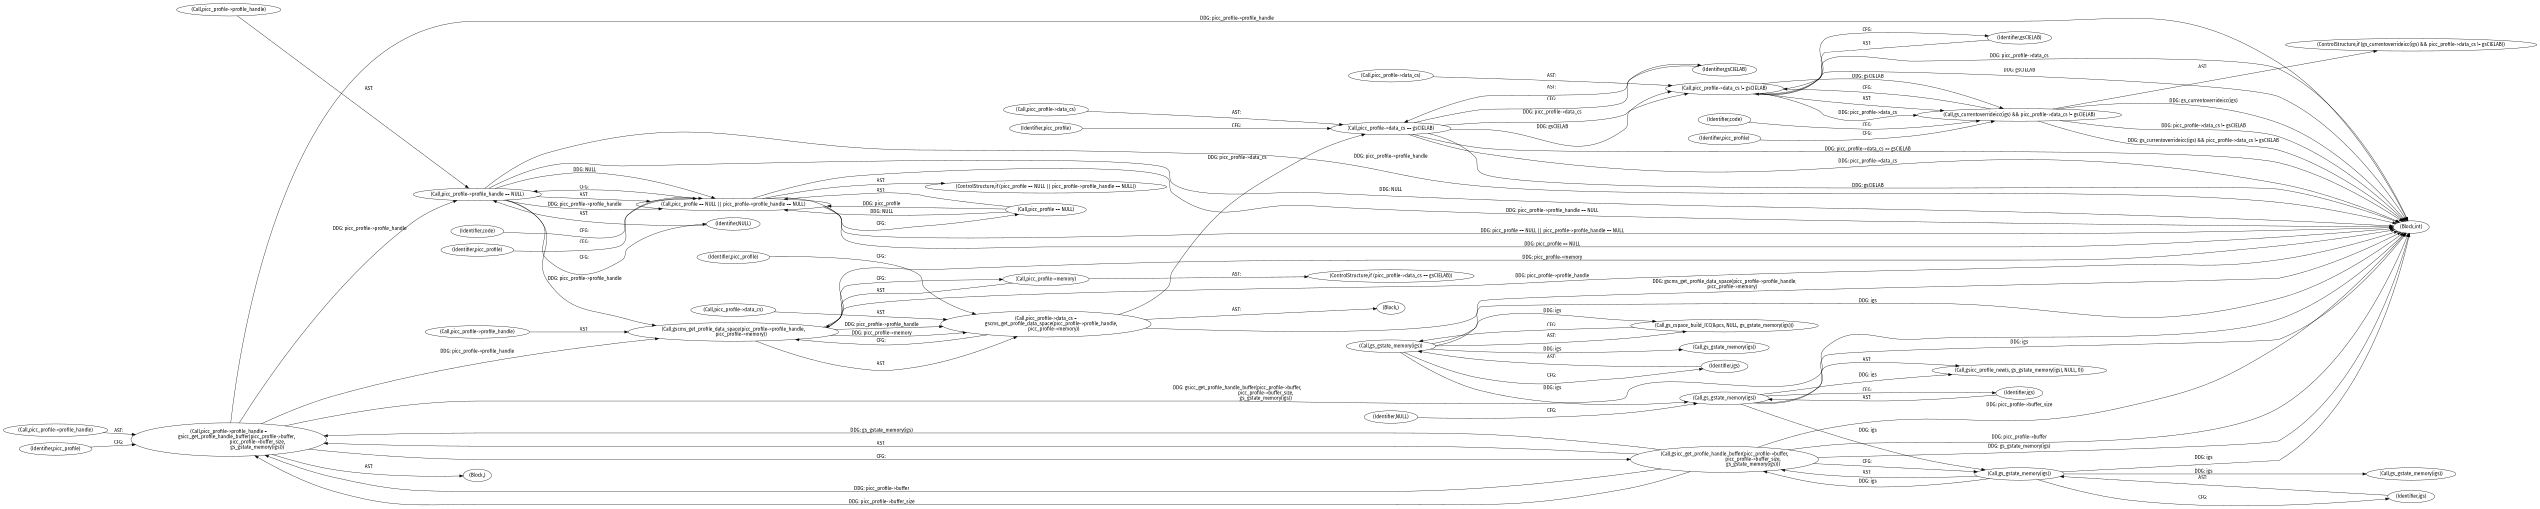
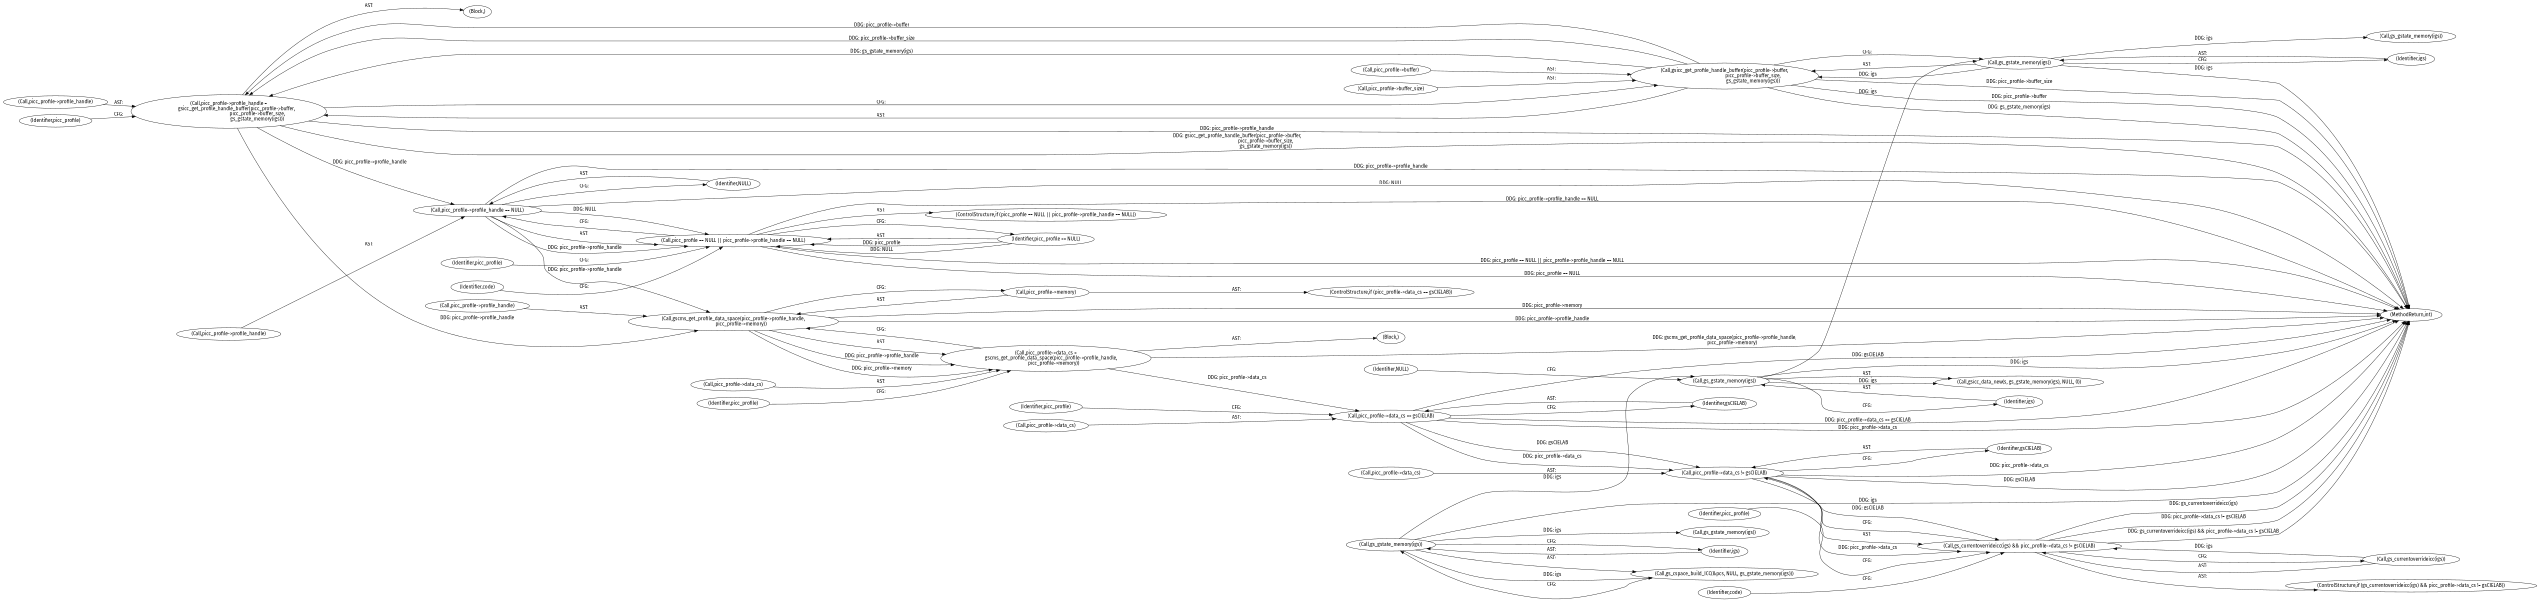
node "(Call,picc_profile->buffer)": added
node "(Call,picc_profile->buffer_size)": added
node "(Call,picc_profile == NULL)": label "(Call,picc_profile == NULL)" -> "(Identifier,picc_profile == NULL)"
node "(Block,int)": label "(Block,int)" -> "(MethodReturn,int)"
node "(Call,gsicc_profile_new(s, gs_gstate_memory(igs), NULL, 0))": label "(Call,gsicc_profile_new(s, gs_gstate_memory(igs), NULL, 0))" -> "(Call,gsicc_data_new(s, gs_gstate_memory(igs), NULL, 0))"
node "(Call,gs_currentoverrideicc(igs))": added
